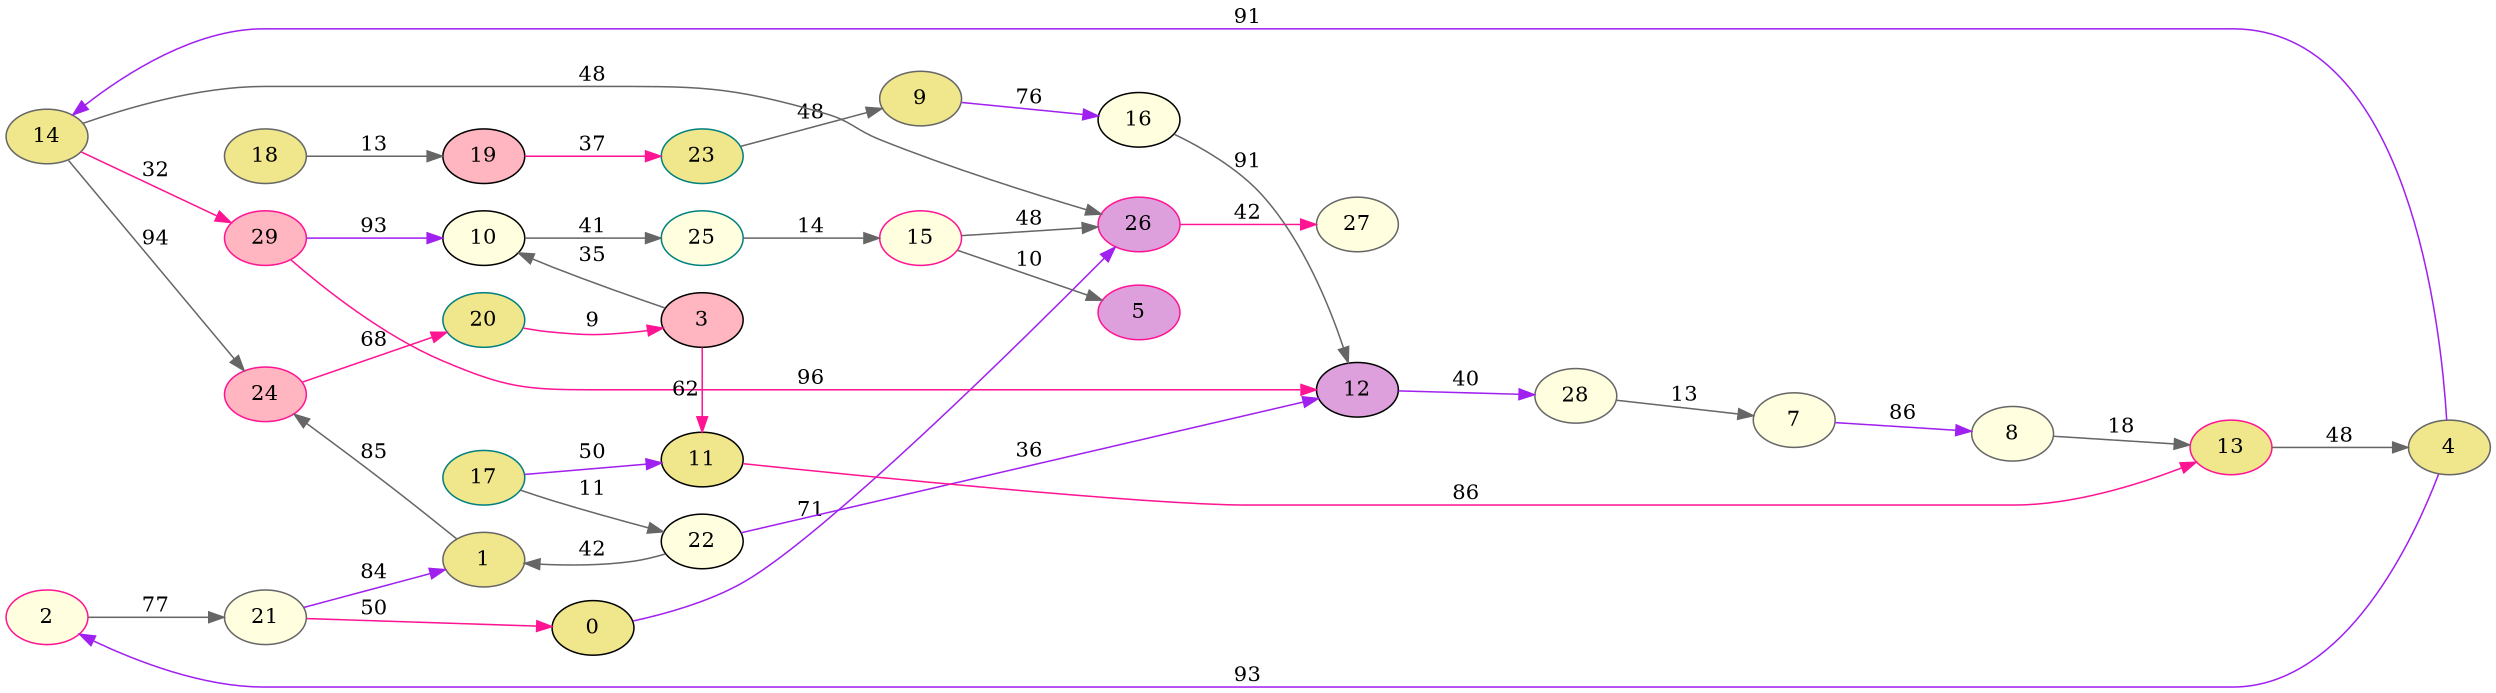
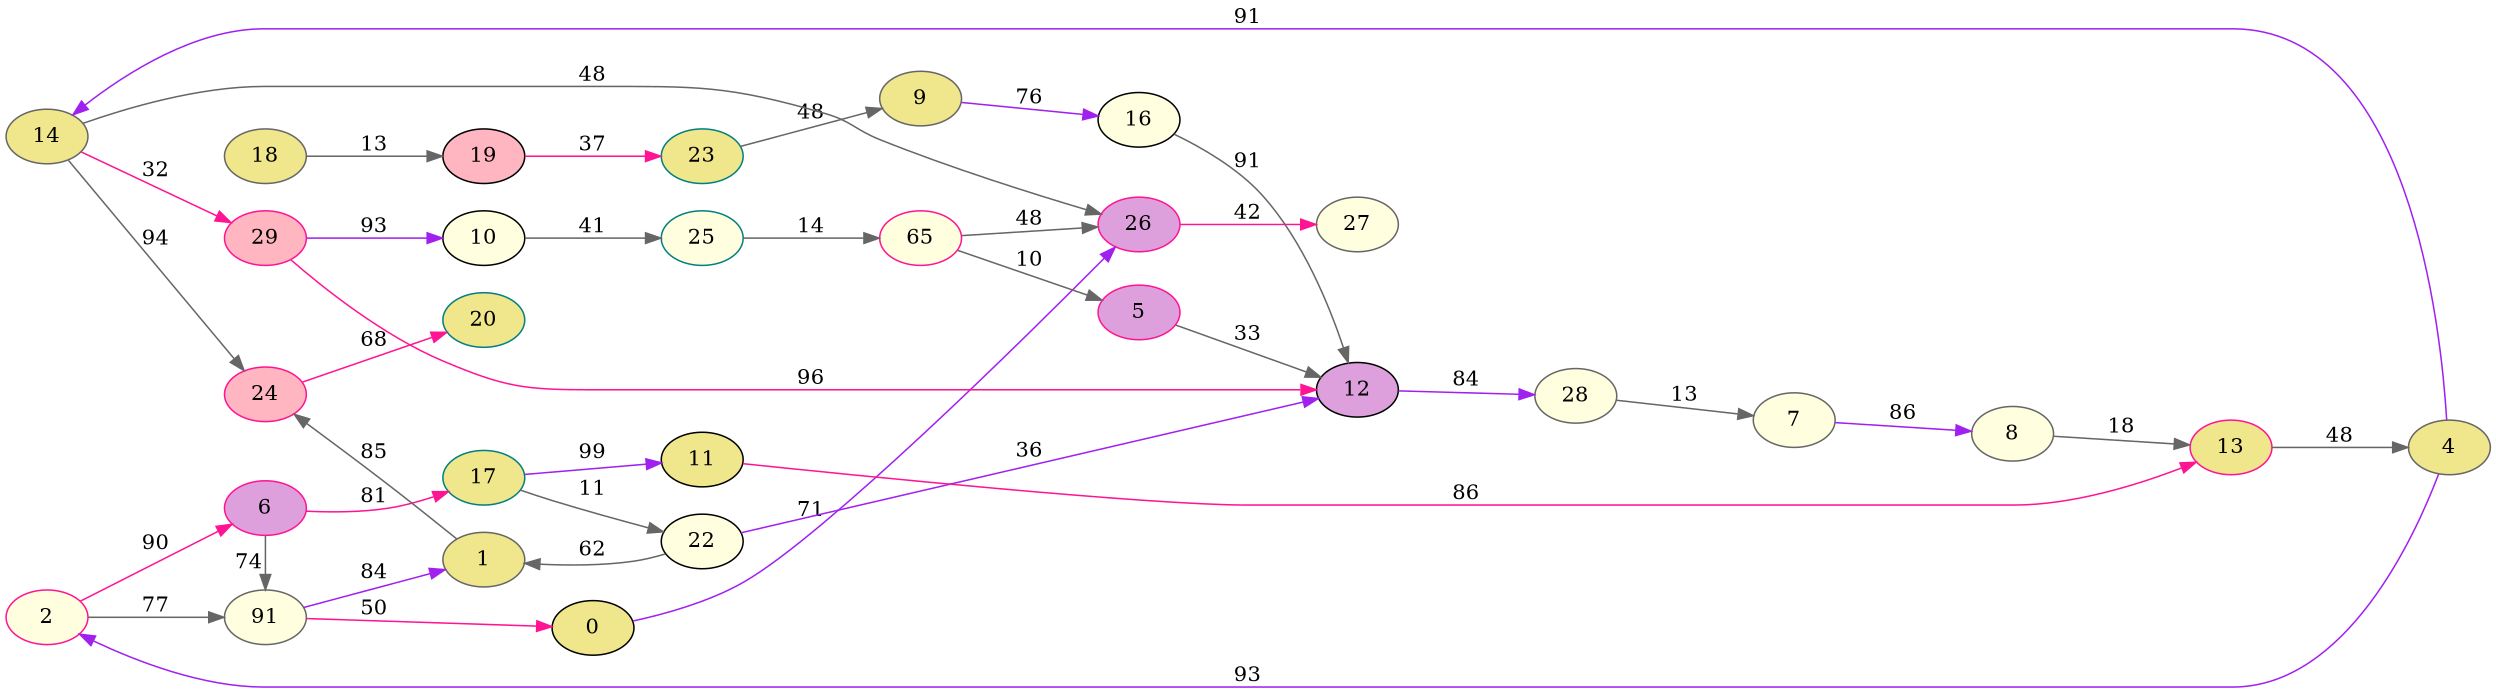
node "15": label "15" -> "65"
node "3": removed
edge "5" -> "12": added, label "33"
edge "12" -> "28": label "40" -> "84"
edge "17" -> "11": label "50" -> "99"
node "6": added
edge "22" -> "1": label "42" -> "62"
node "21": label "21" -> "91"
